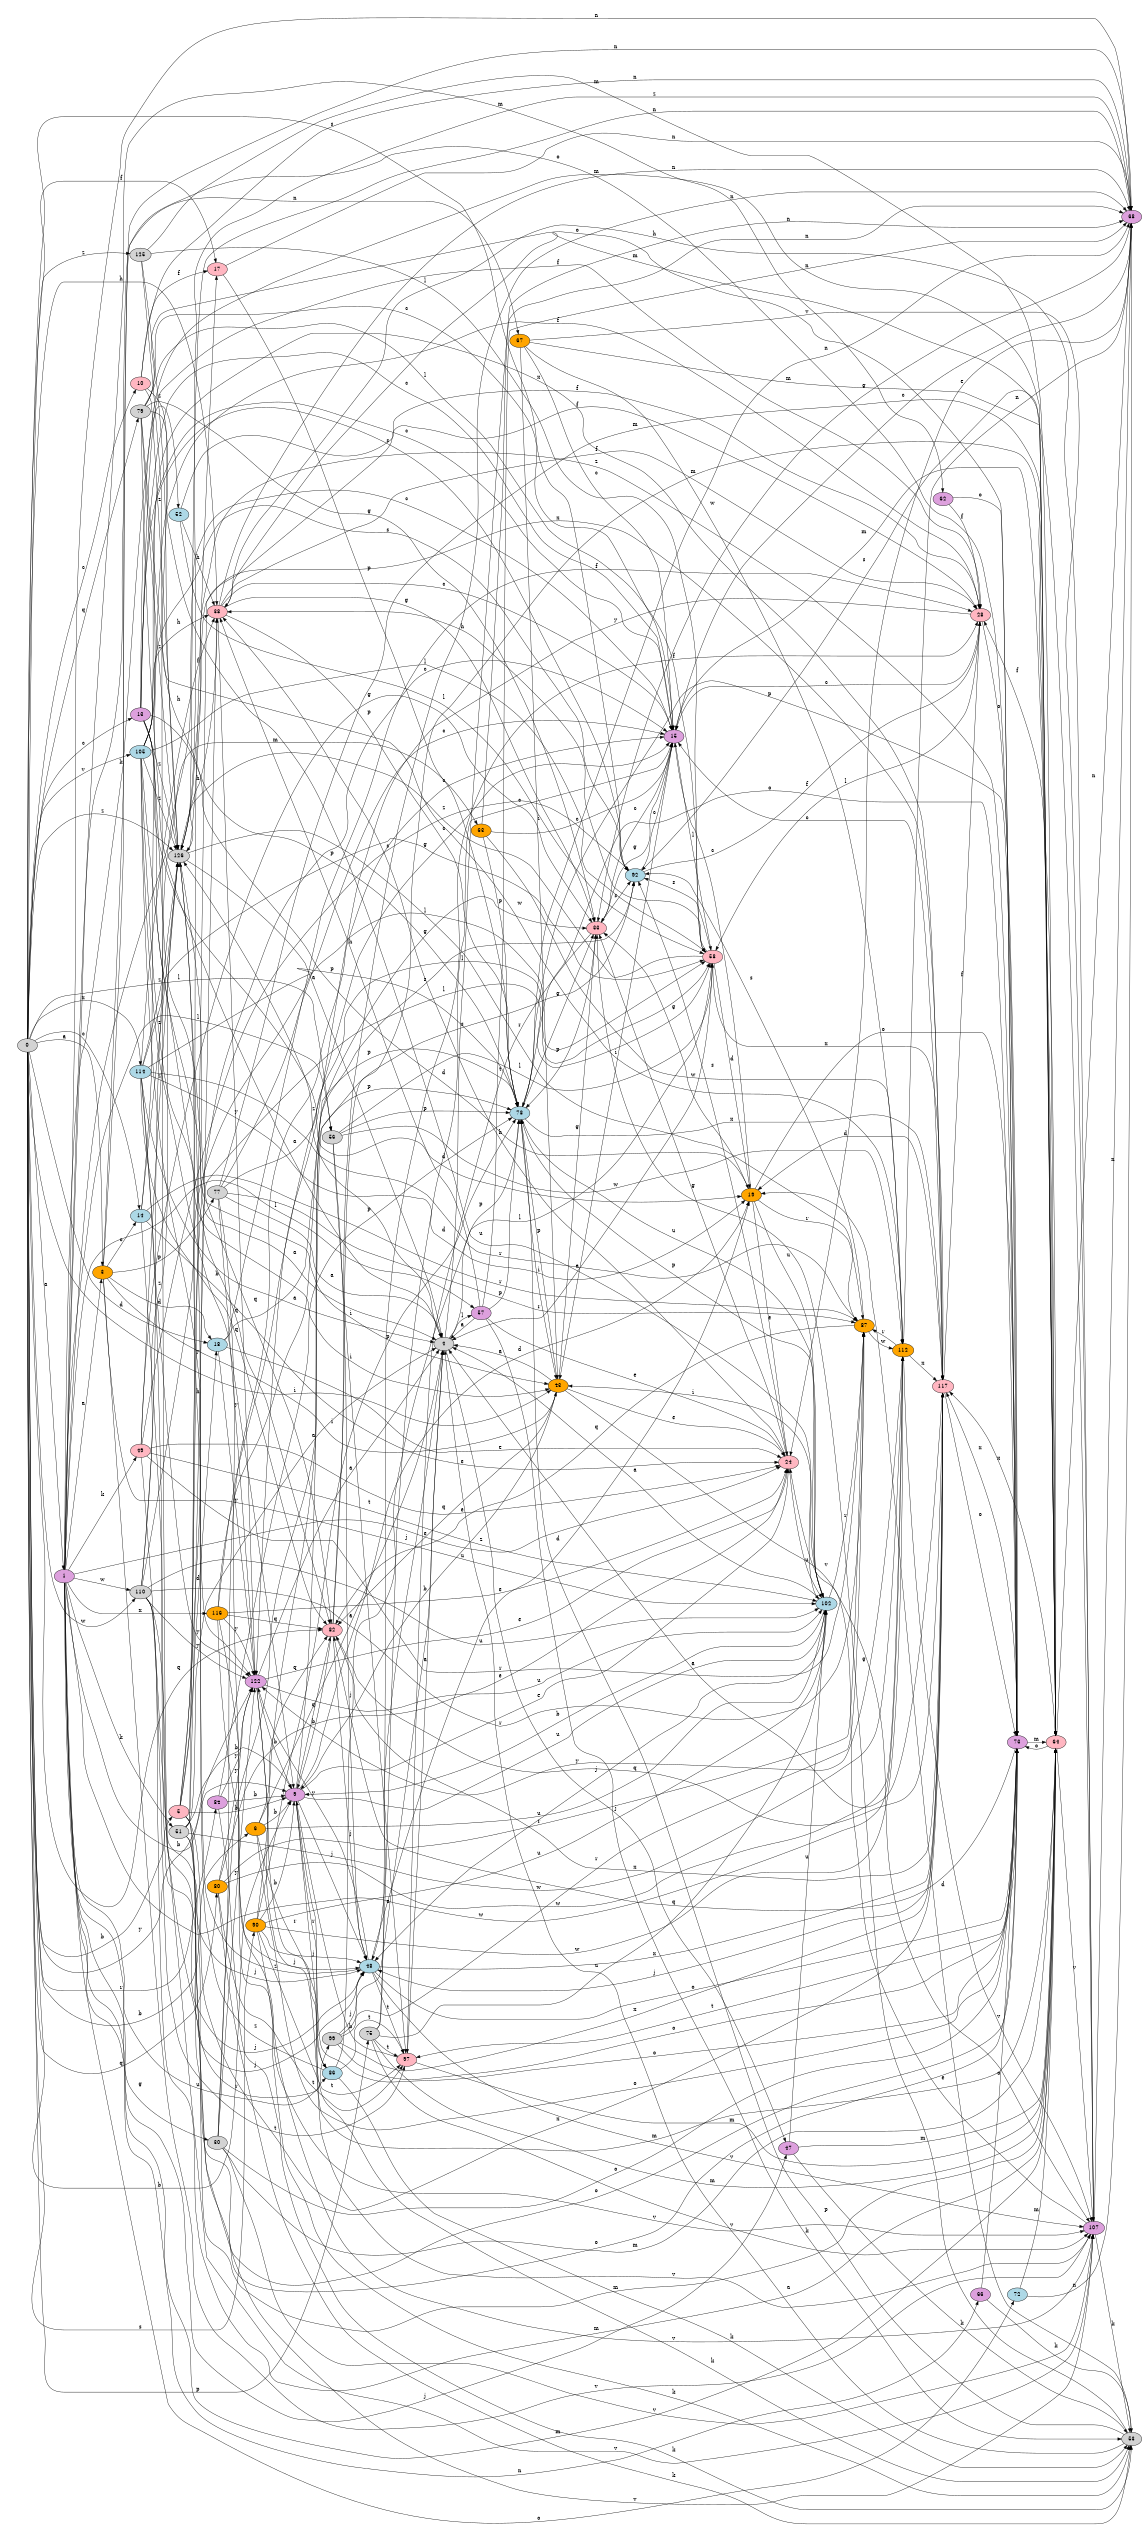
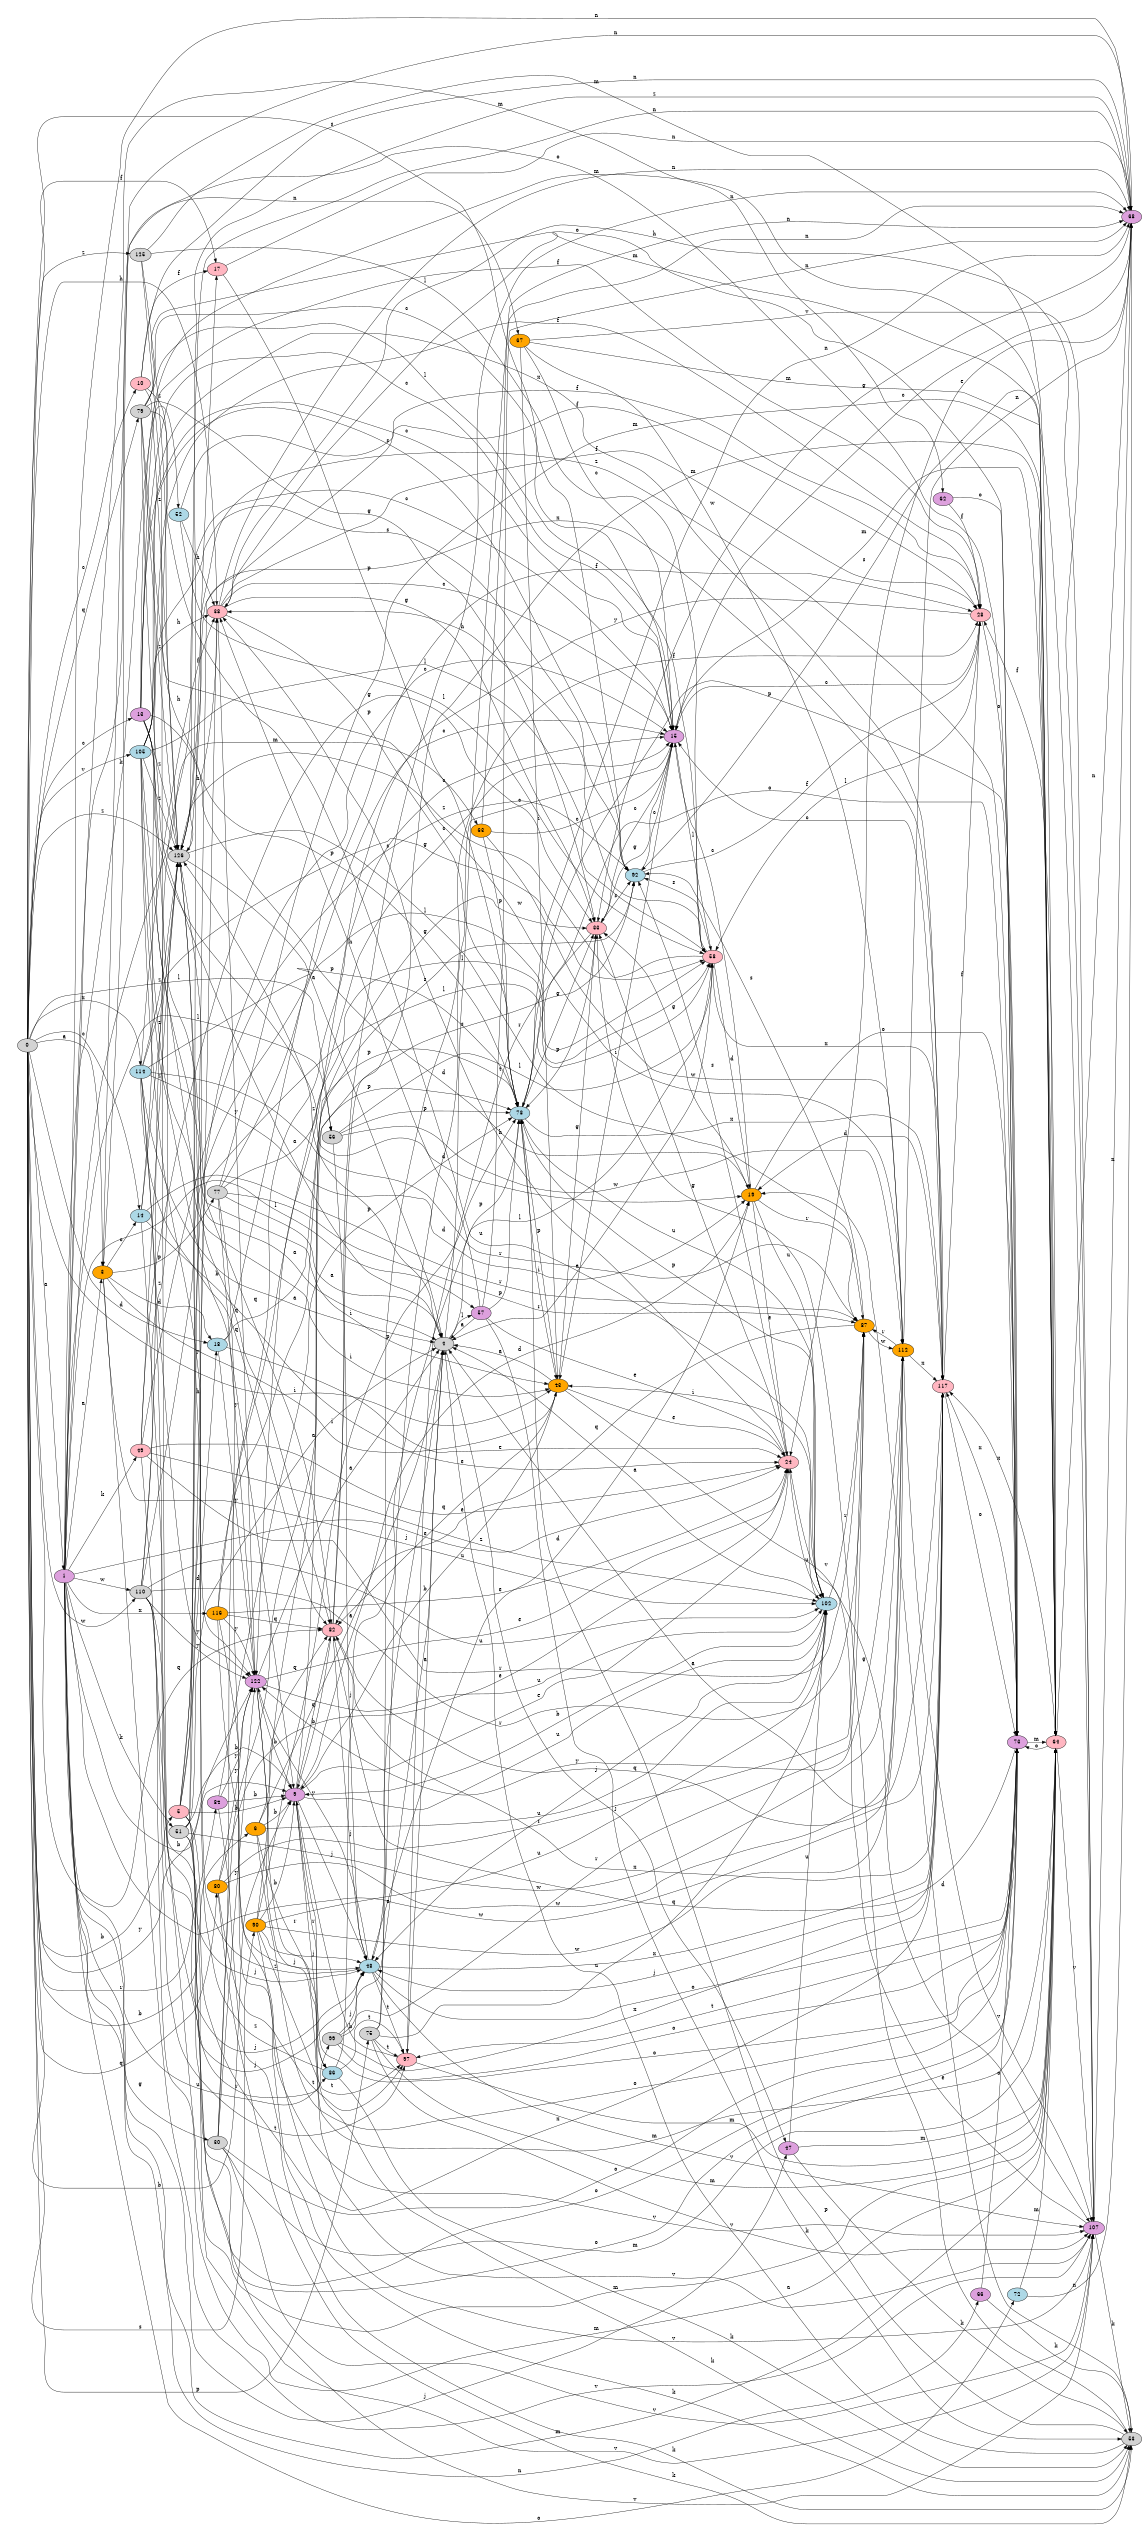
edge "3" -> "68": reversed
edge "56" -> "97": removed, label "t"
